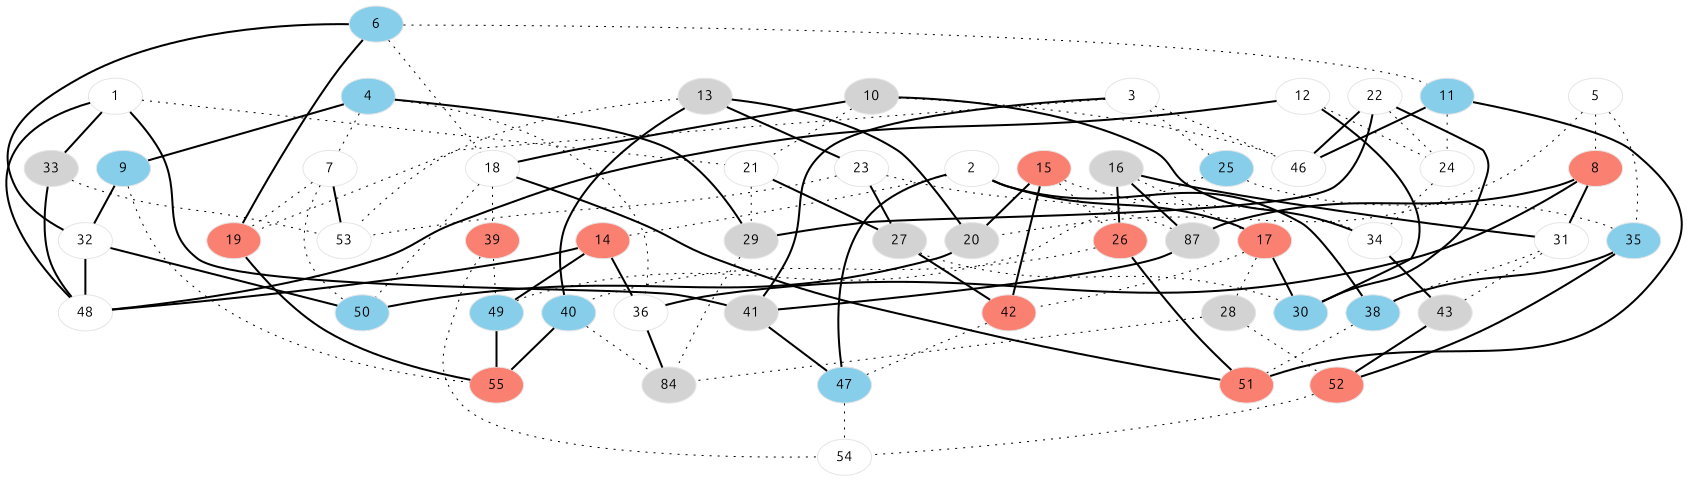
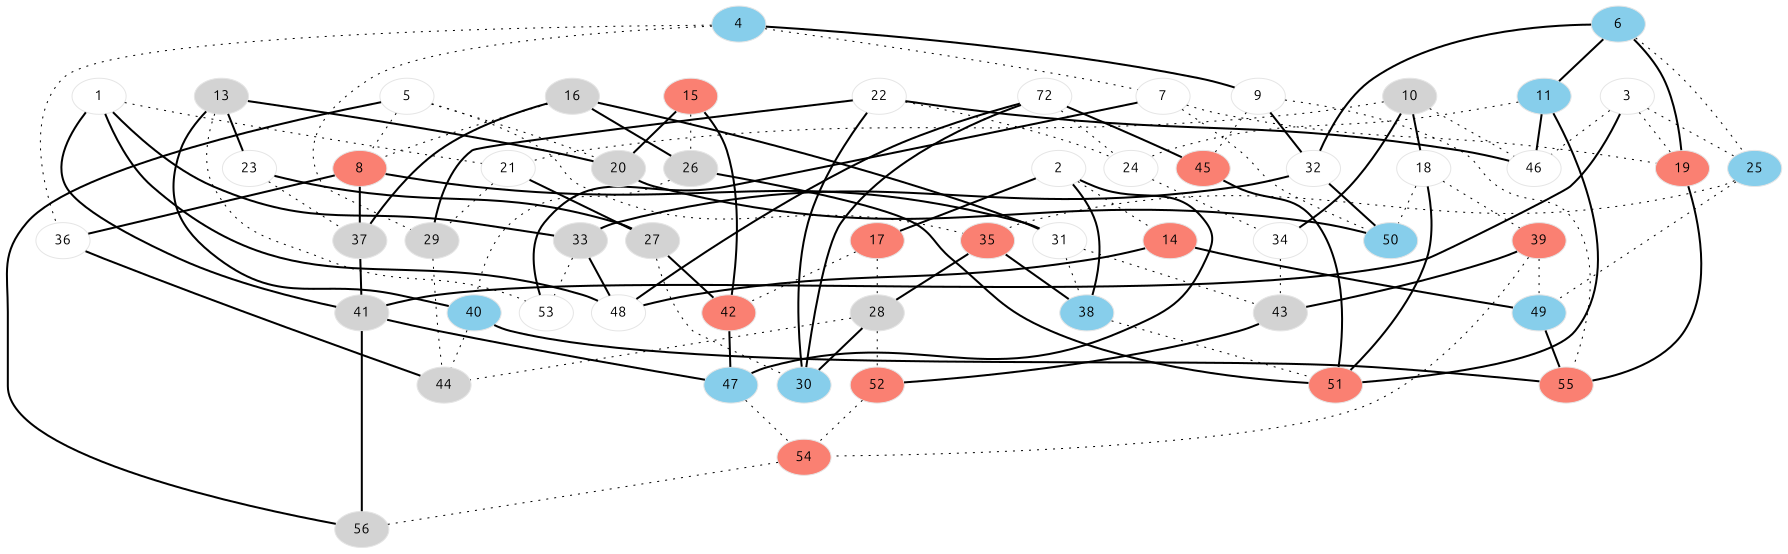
edge "6" -- "11": style dotted -> bold
edge "6" -- "18": now "6" -- "25"
node "12": label "12" -> "72"
edge "4" -- "29": style bold -> dotted
node "9": fillcolor skyblue -> white
node "45": added
edge "23" -- "53": removed
edge "16" -- "17": now "16" -- "8"
edge "15" -- "34": removed
node "26": fillcolor salmon -> lightgrey
node "87": label "87" -> "37"
node "35": fillcolor skyblue -> salmon
edge "14" -- "36": removed
edge "32" -- "48": now "32" -- "33"
edge "17" -- "30": now "28" -- "30"
edge "34" -- "43": style bold -> dotted
edge "39" -- "43": added
edge "35" -- "52": now "35" -- "28"
edge "42" -- "47": style dotted -> bold
node "84": label "84" -> "44"
node "54": fillcolor white -> salmon
node "56": added
